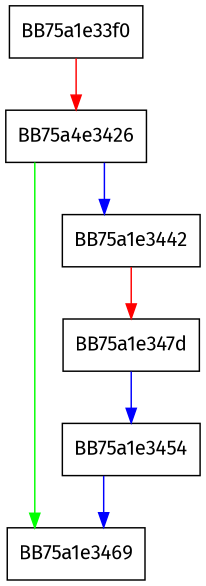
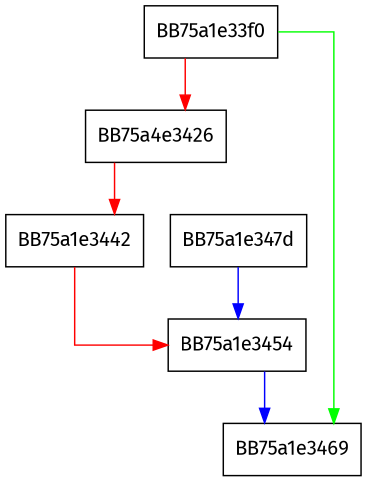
edge "BB75a4e3426" -> "BB75a1e3442": color blue -> red
edge "BB75a1e3442" -> "BB75a1e347d": now "BB75a1e3442" -> "BB75a1e3454"
edge "BB75a4e3426" -> "BB75a1e3469": now "BB75a1e33f0" -> "BB75a1e3469"
